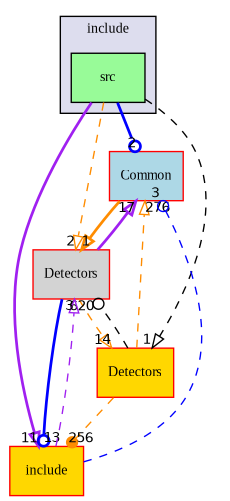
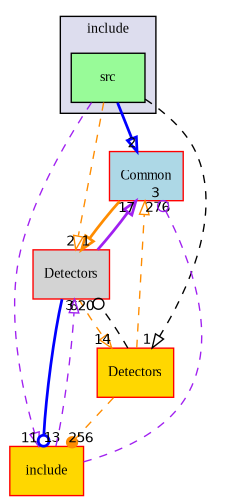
edge "src" -> "Common": arrowhead odot -> onormal
edge "src" -> "include": style bold -> dashed
edge "include" -> "Common": color blue -> purple
